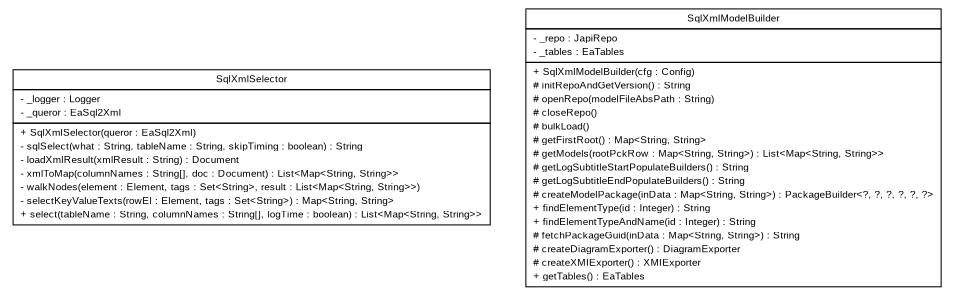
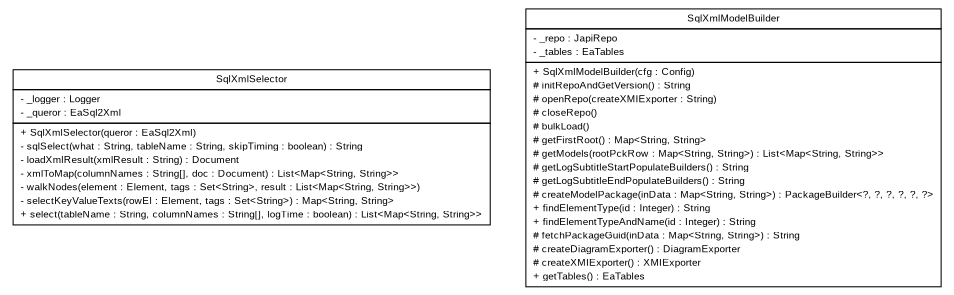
node "SqlXmlModelBuilder": text "# openRepo(modelFileAbsPath : String)" -> "# openRepo(createXMIExporter : String)"
